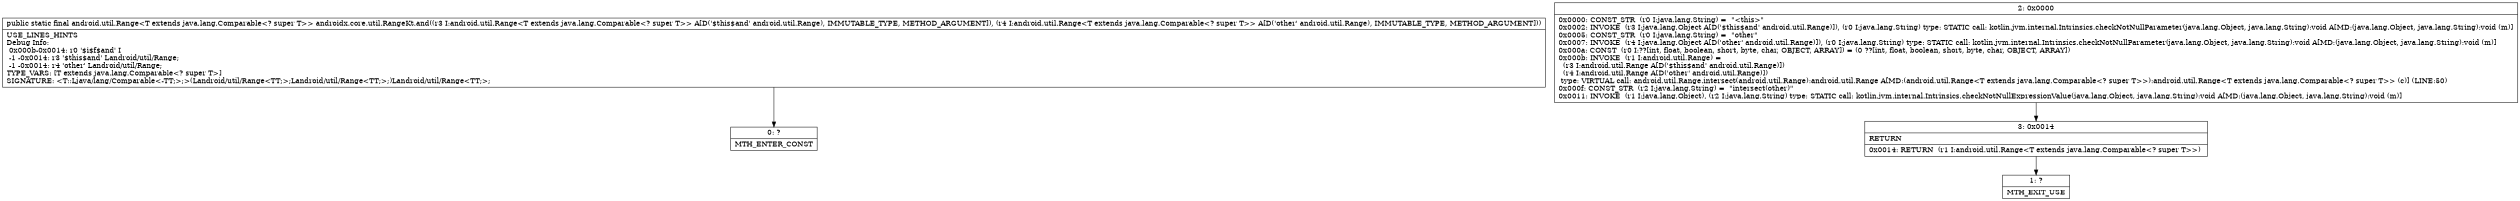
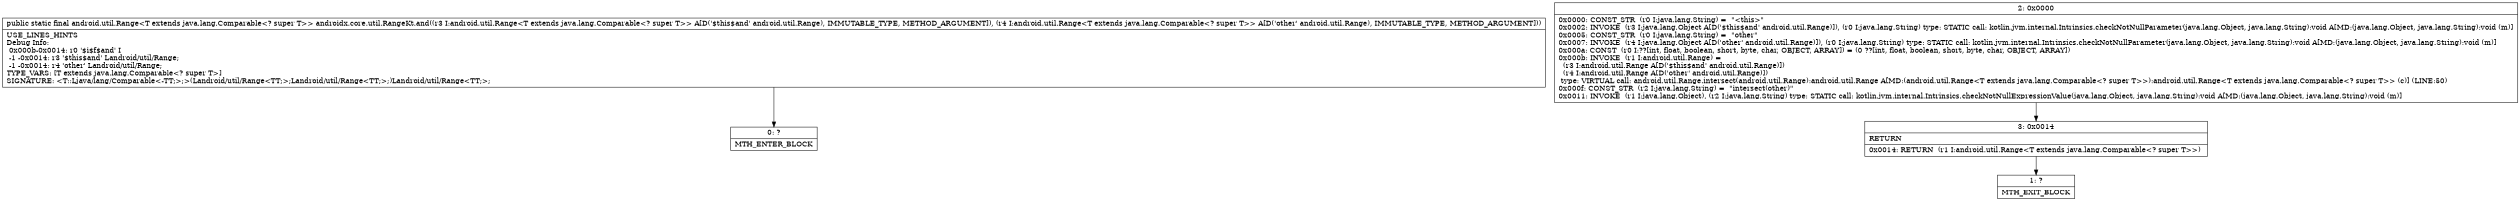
node "0: ?": text "MTH_ENTER_CONST" -> "MTH_ENTER_BLOCK"
node "1: ?": text "MTH_EXIT_USE" -> "MTH_EXIT_BLOCK"
